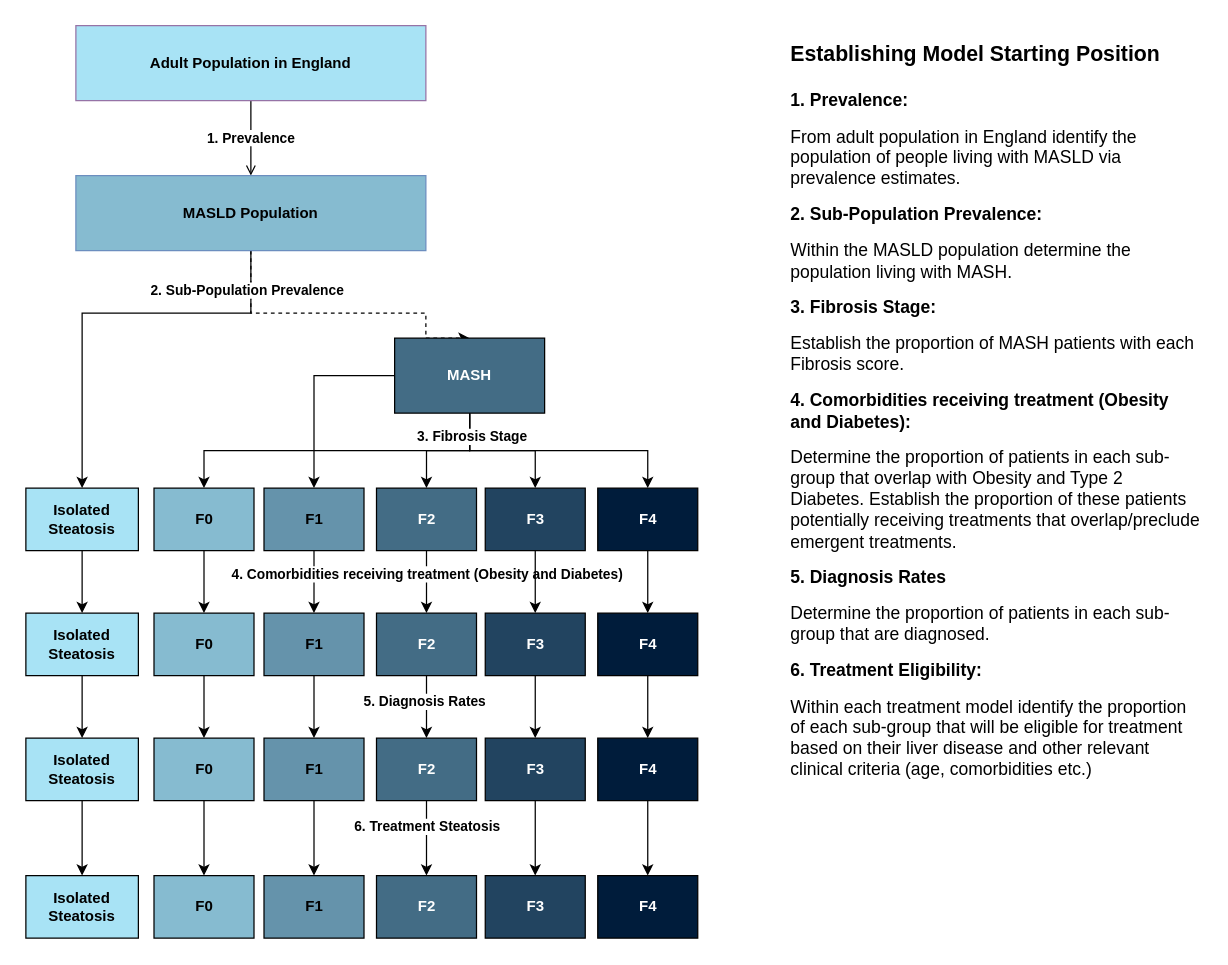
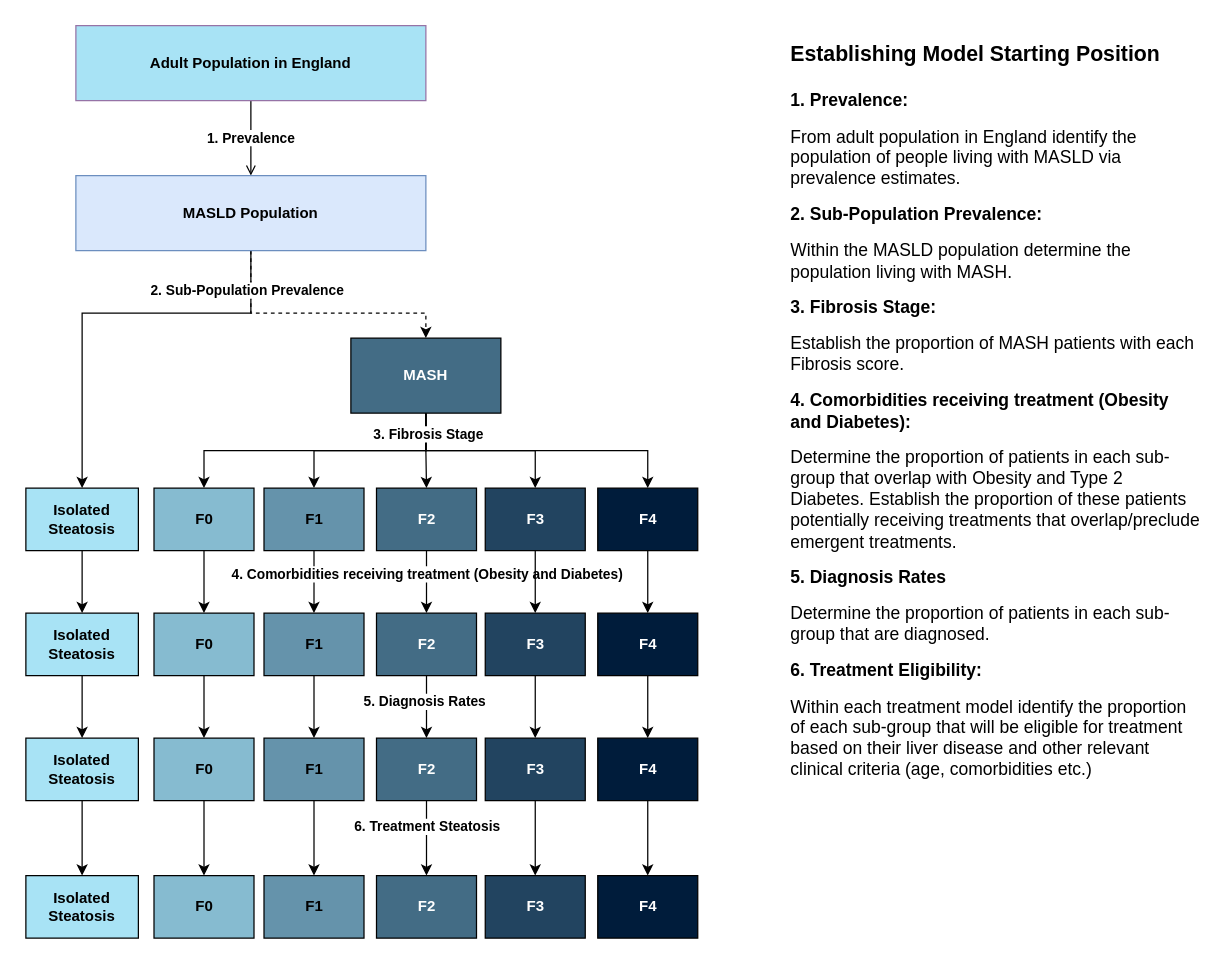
node "MASLD Population": fillcolor #86bbd0 -> #dae8fc
node "MASH": moved (469, 376) -> (426, 376)
